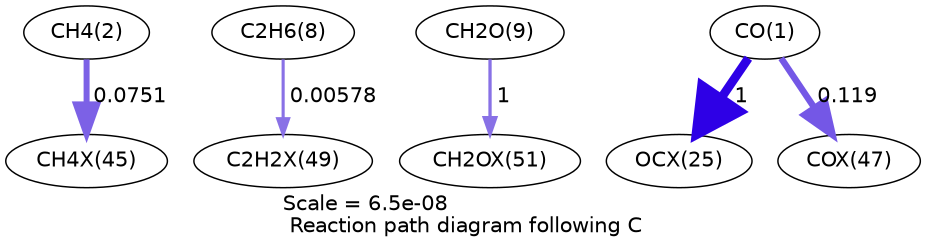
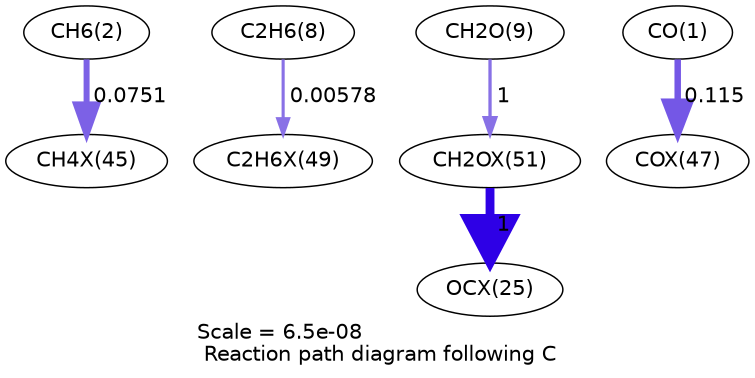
node "CH4(2)": label "CH4(2)" -> "CH6(2)"
edge "CO(1)" -> "OCX(25)": now "CH2OX(51)" -> "OCX(25)"
edge "CO(1)" -> "COX(47)": label " 0.119" -> " 0.115"
node "C2H2X(49)": label "C2H2X(49)" -> "C2H6X(49)"
